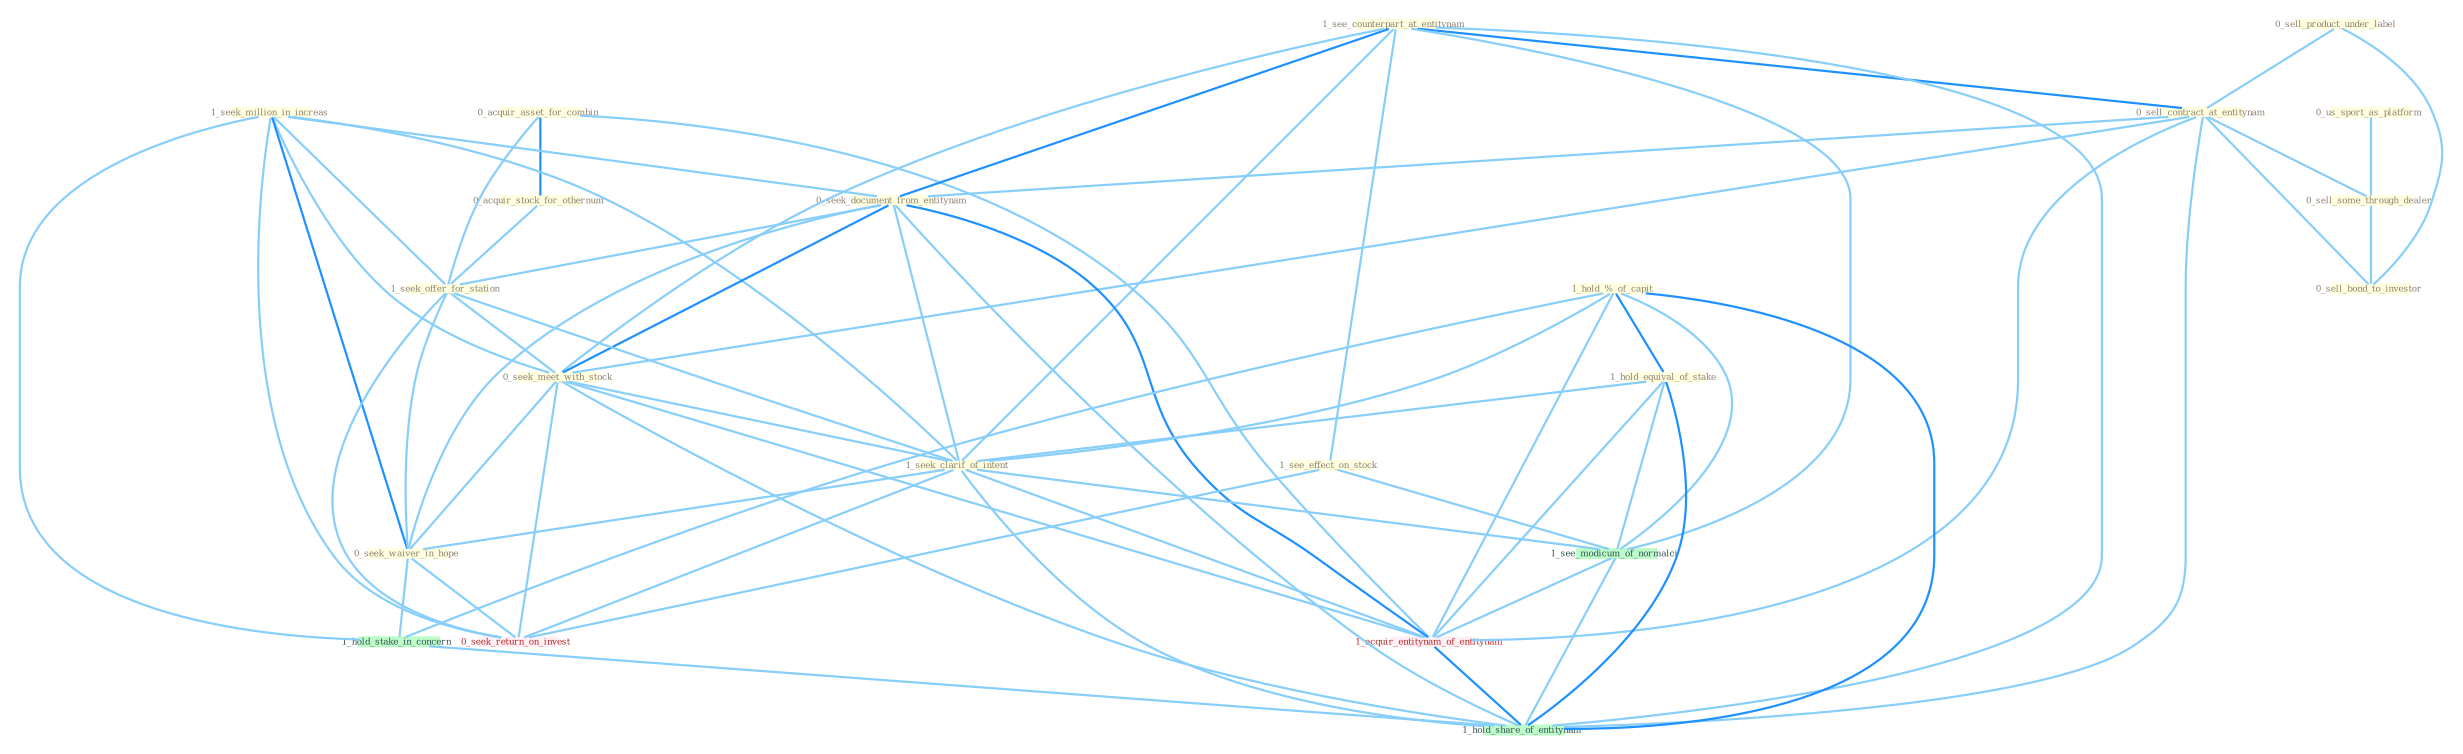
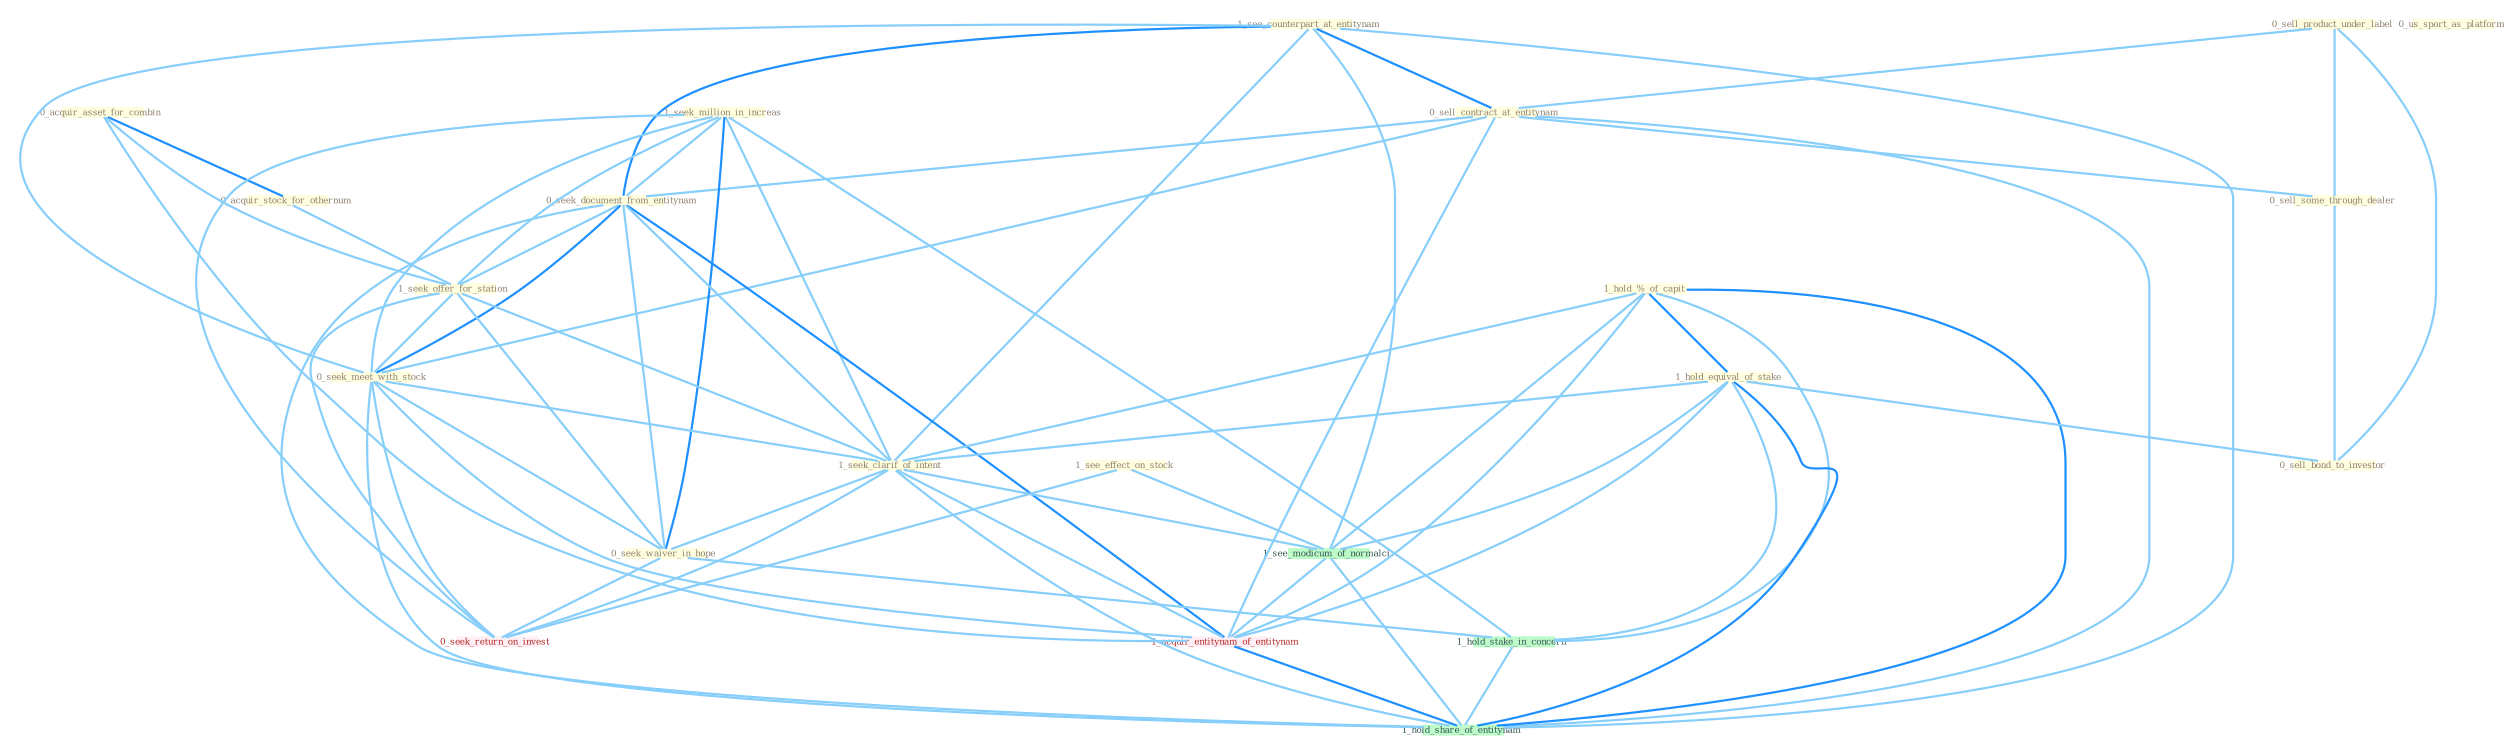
edge "0_us_sport_as_platform" -- "0_sell_some_through_dealer": now "0_sell_product_under_label" -- "0_sell_some_through_dealer"
edge "0_sell_contract_at_entitynam" -- "0_sell_bond_to_investor": now "1_hold_equival_of_stake" -- "0_sell_bond_to_investor"
edge "1_see_counterpart_at_entitynam" -- "1_see_effect_on_stock": removed
edge "1_hold_equival_of_stake" -- "1_hold_stake_in_concern": added
